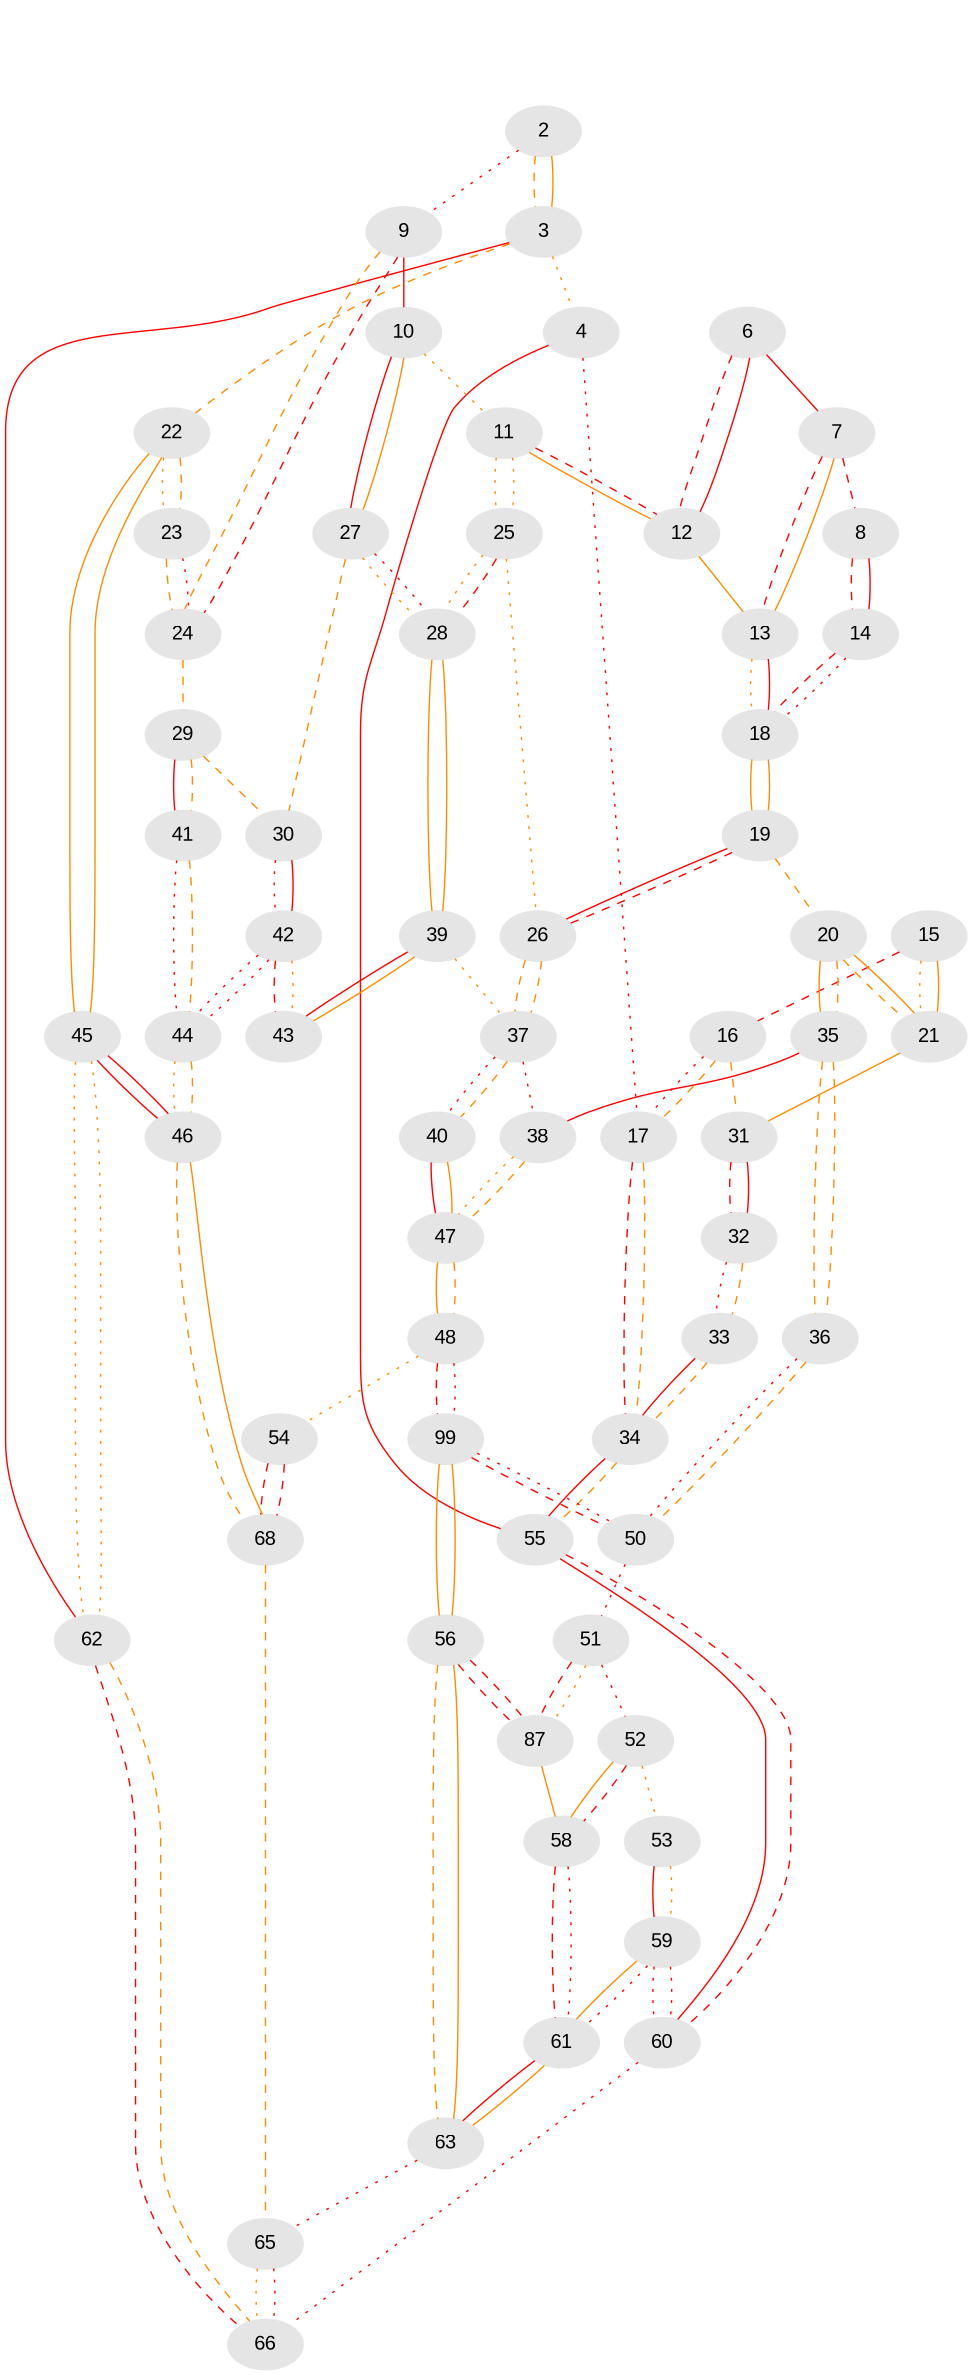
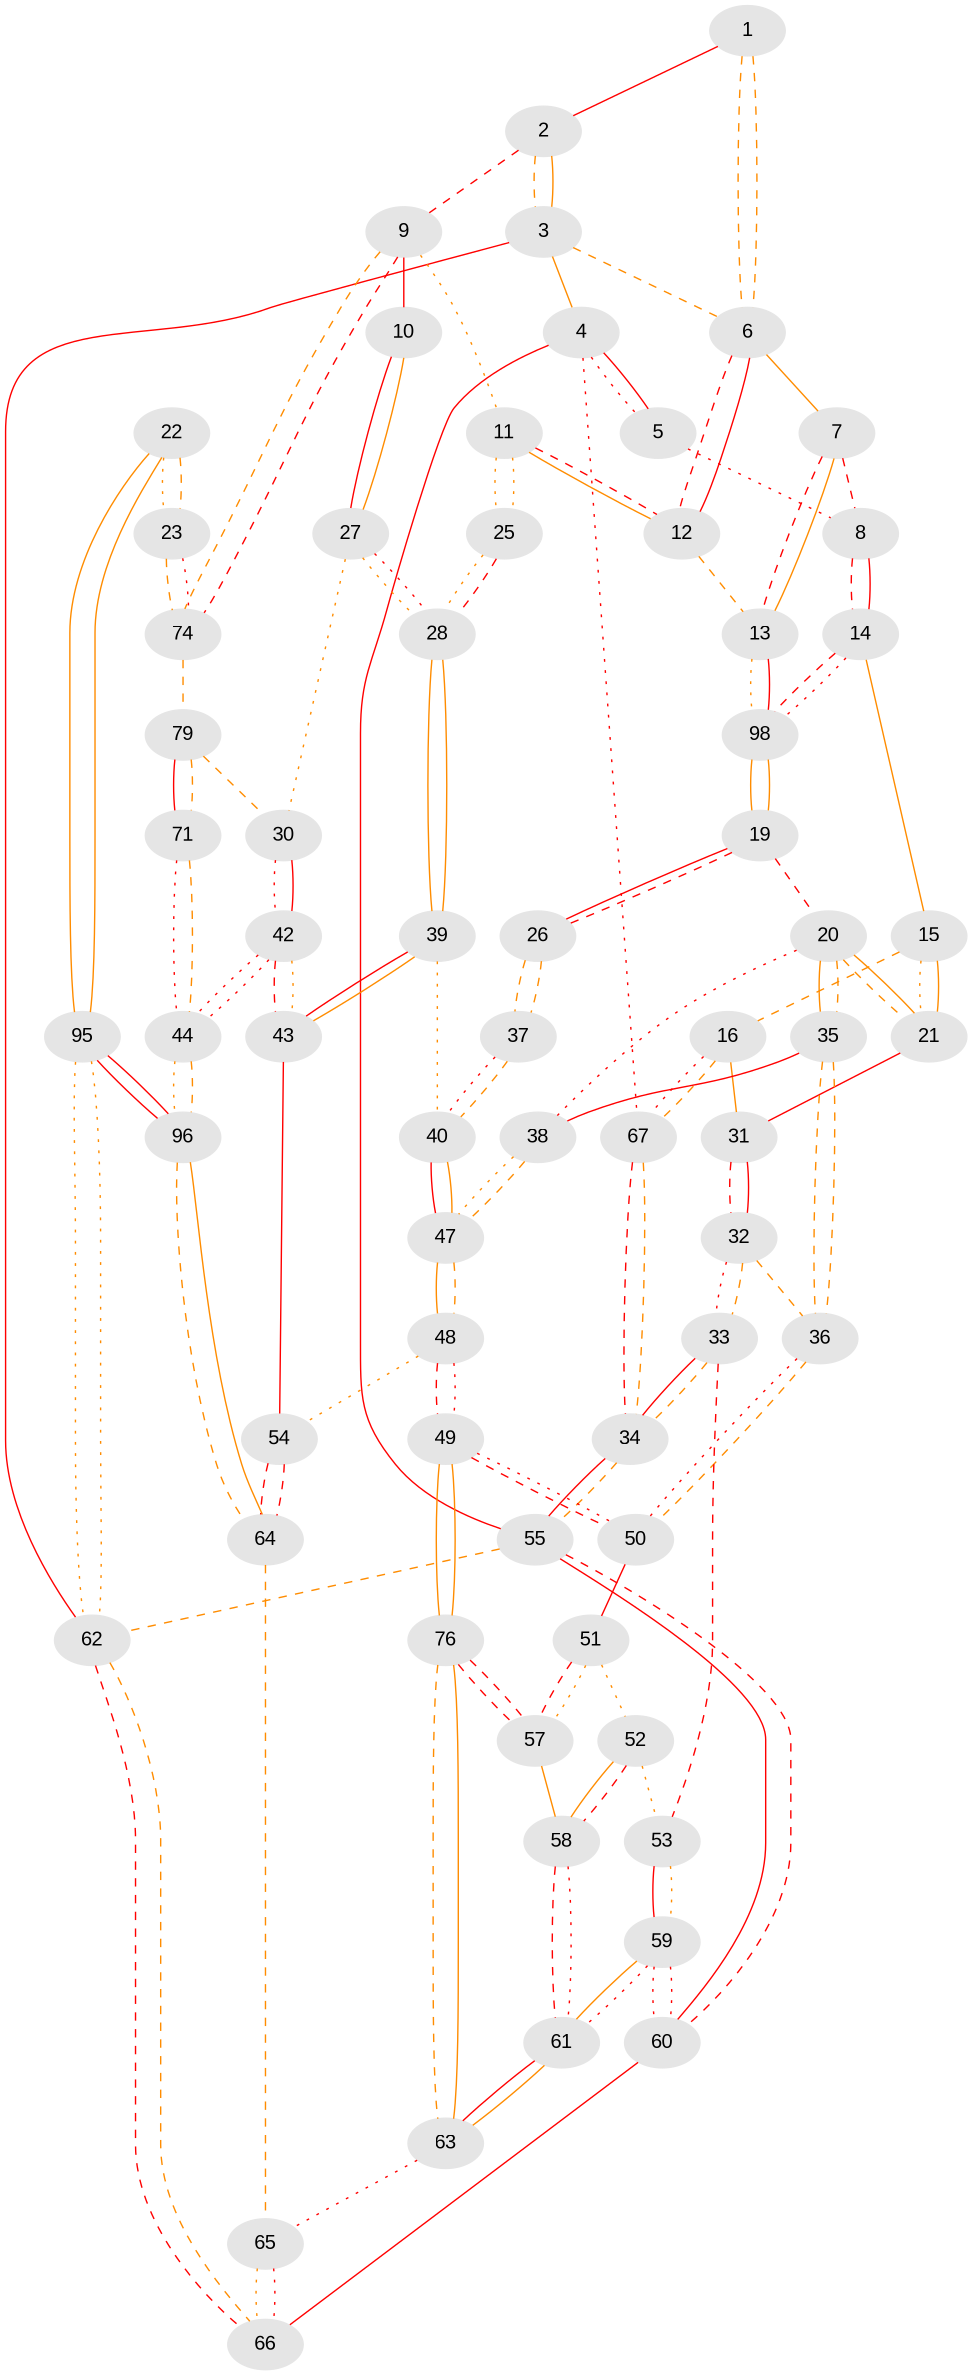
node "1": added
edge "2" -- "9": style dotted -> dashed
edge "3" -- "4": style dotted -> solid
edge "3" -- "22": now "3" -- "6"
edge "10" -- "11": now "9" -- "11"
edge "6" -- "7": color red -> darkorange
node "5": added
edge "12" -- "13": style solid -> dashed
node "24": label "24" -> "74"
edge "27" -- "30": style dashed -> dotted
node "29": label "29" -> "79"
edge "25" -- "26": removed
node "18": label "18" -> "98"
edge "14" -- "15": added
node "41": label "41" -> "71"
edge "19" -- "20": color darkorange -> red
edge "39" -- "37": now "39" -- "40"
edge "15" -- "16": color red -> darkorange
node "45": label "45" -> "95"
edge "21" -- "31": color darkorange -> red
edge "37" -- "38": now "20" -- "38"
edge "16" -- "31": style dashed -> solid
node "46": label "46" -> "96"
node "17": label "17" -> "67"
edge "43" -- "54": added
edge "32" -- "36": added
node "99": label "99" -> "49"
node "68": label "68" -> "64"
edge "55" -- "62": added
edge "33" -- "53": added
edge "50" -- "51": style dotted -> solid
node "56": label "56" -> "76"
edge "51" -- "52": color red -> darkorange
node "87": label "87" -> "57"
edge "60" -- "66": style dotted -> solid
